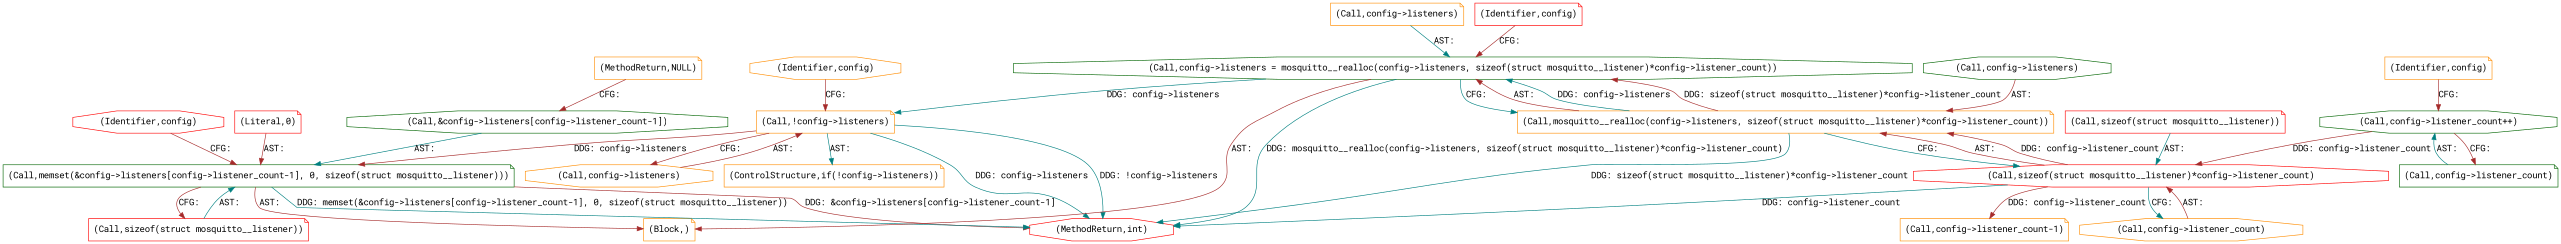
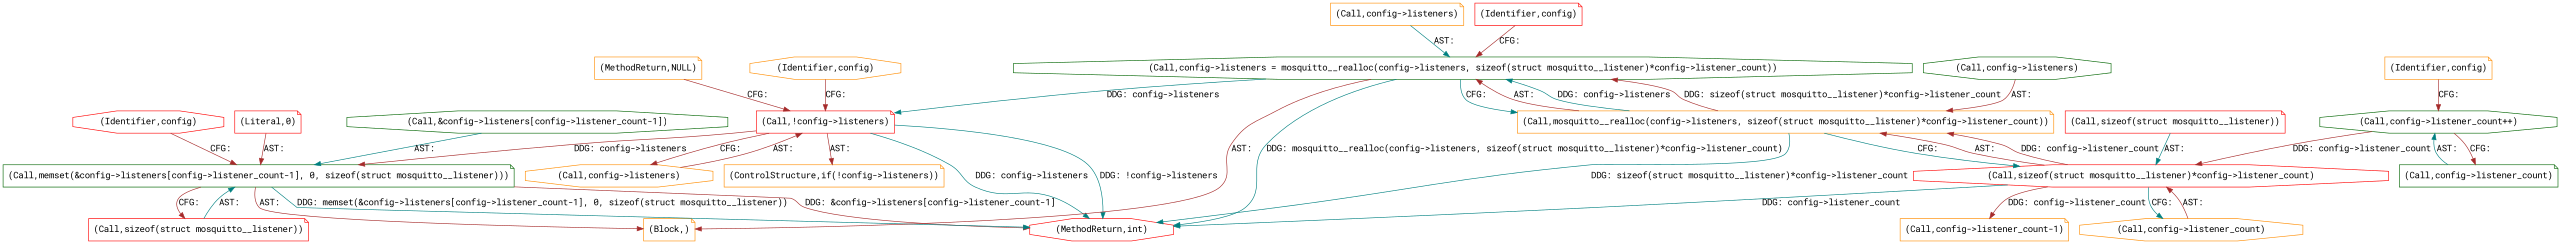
edge "(MethodReturn,NULL)" -> "(Call,&config->listeners[config->listener_count-1])": now "(MethodReturn,NULL)" -> "(Call,!config->listeners)"
node "(Call,!config->listeners)": color darkorange -> red
edge "(Call,!config->listeners)" -> "(ControlStructure,if(!config->listeners))": color teal -> brown
